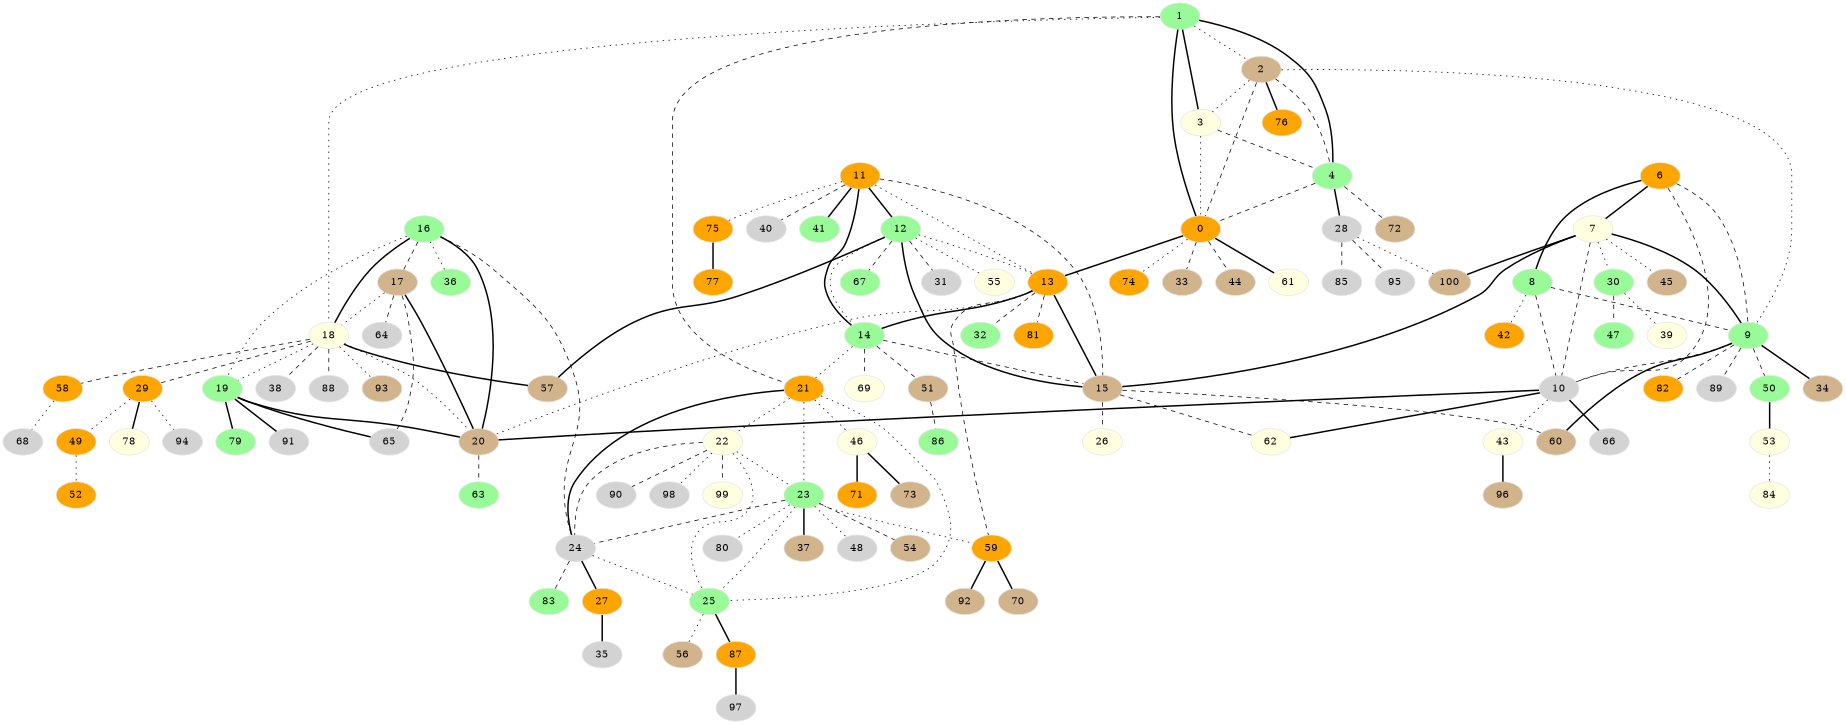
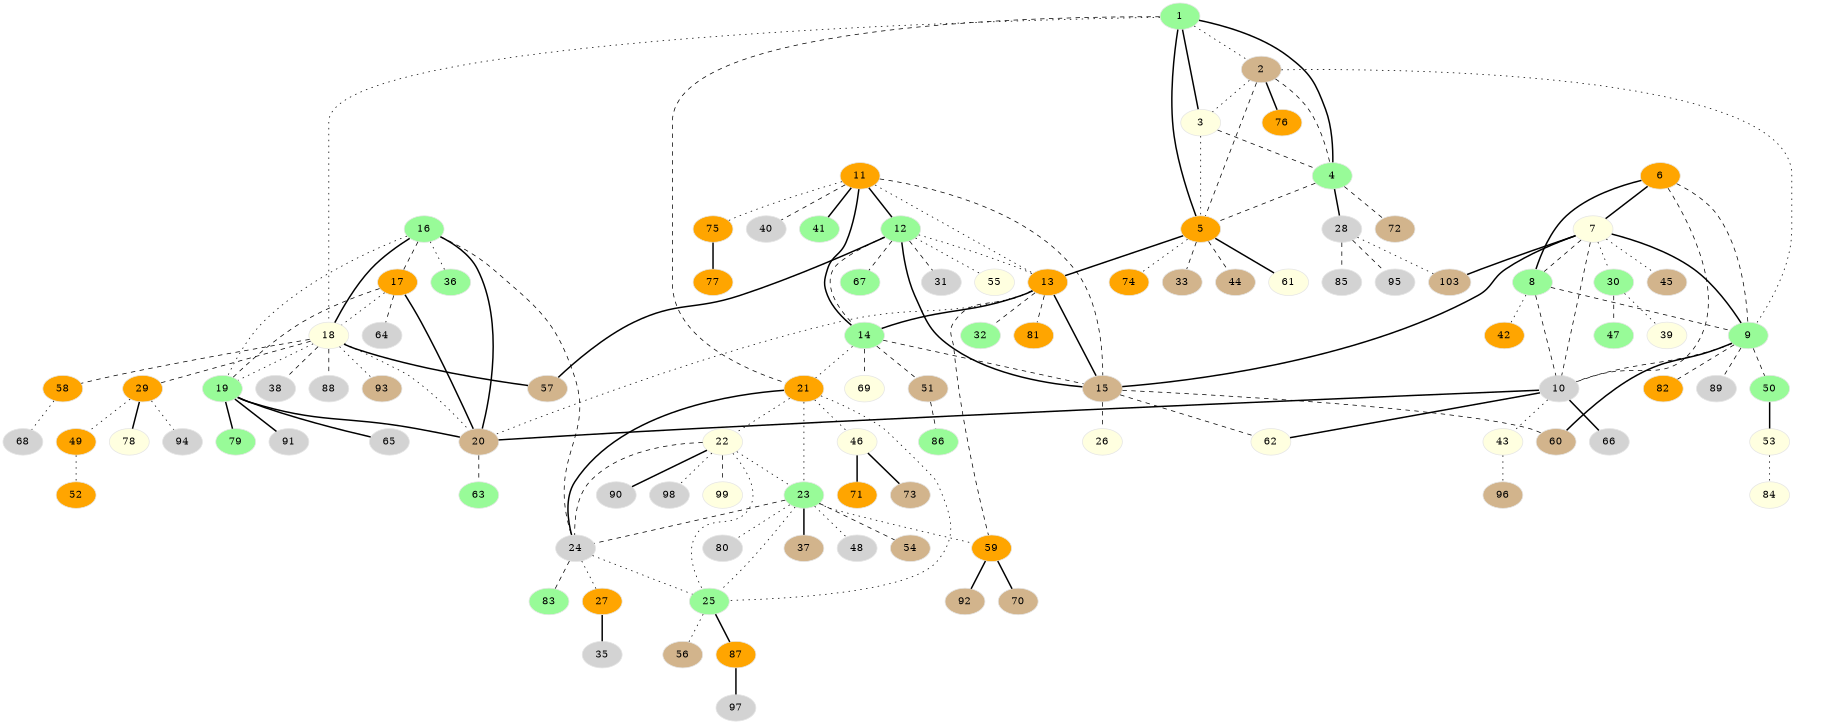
node "0": label "0" -> "5"
edge "7" -- "8": added
edge "12" -- "14": style dotted -> dashed
node "17": fillcolor tan -> orange
node "100": label "100" -> "103"
edge "17" -- "65": now "17" -- "19"
node "34": removed
edge "22" -- "90": style dashed -> bold
edge "43" -- "96": style bold -> dotted
edge "24" -- "27": style bold -> dotted
